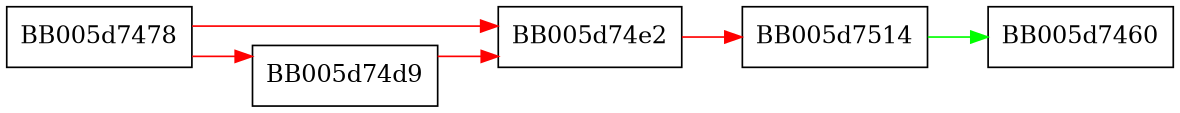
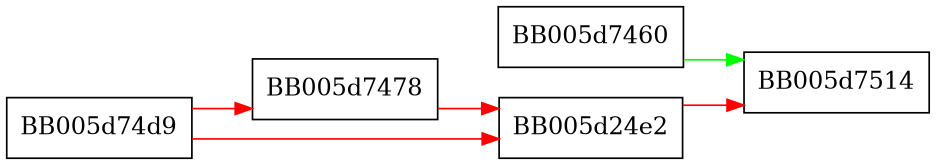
node "BB005d74e2": label "BB005d74e2" -> "BB005d24e2"
edge "BB005d7514" -> "BB005d7460": reversed
edge "BB005d7478" -> "BB005d74d9": reversed
